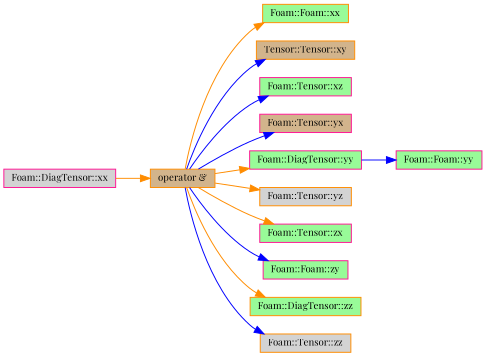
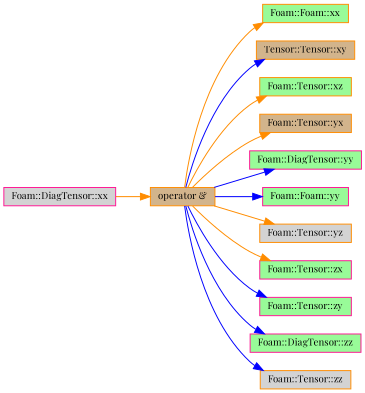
node "Foam::Tensor::xz": color deeppink -> darkorange
node "Foam::Tensor::yx": color deeppink -> darkorange
edge "operator &" -> "Foam::Tensor::xz": color blue -> darkorange
edge "operator &" -> "Foam::Tensor::yx": color blue -> darkorange
edge "Foam::DiagTensor::yy" -> "Foam::Foam::yy": now "operator &" -> "Foam::Foam::yy"
edge "operator &" -> "Foam::DiagTensor::yy": color darkorange -> blue
edge "operator &" -> "Foam::DiagTensor::zz": color darkorange -> blue
node "Foam::Foam::zy": label "Foam::Foam::zy" -> "Foam::Tensor::zy"
node "Foam::DiagTensor::zz": color darkorange -> deeppink
